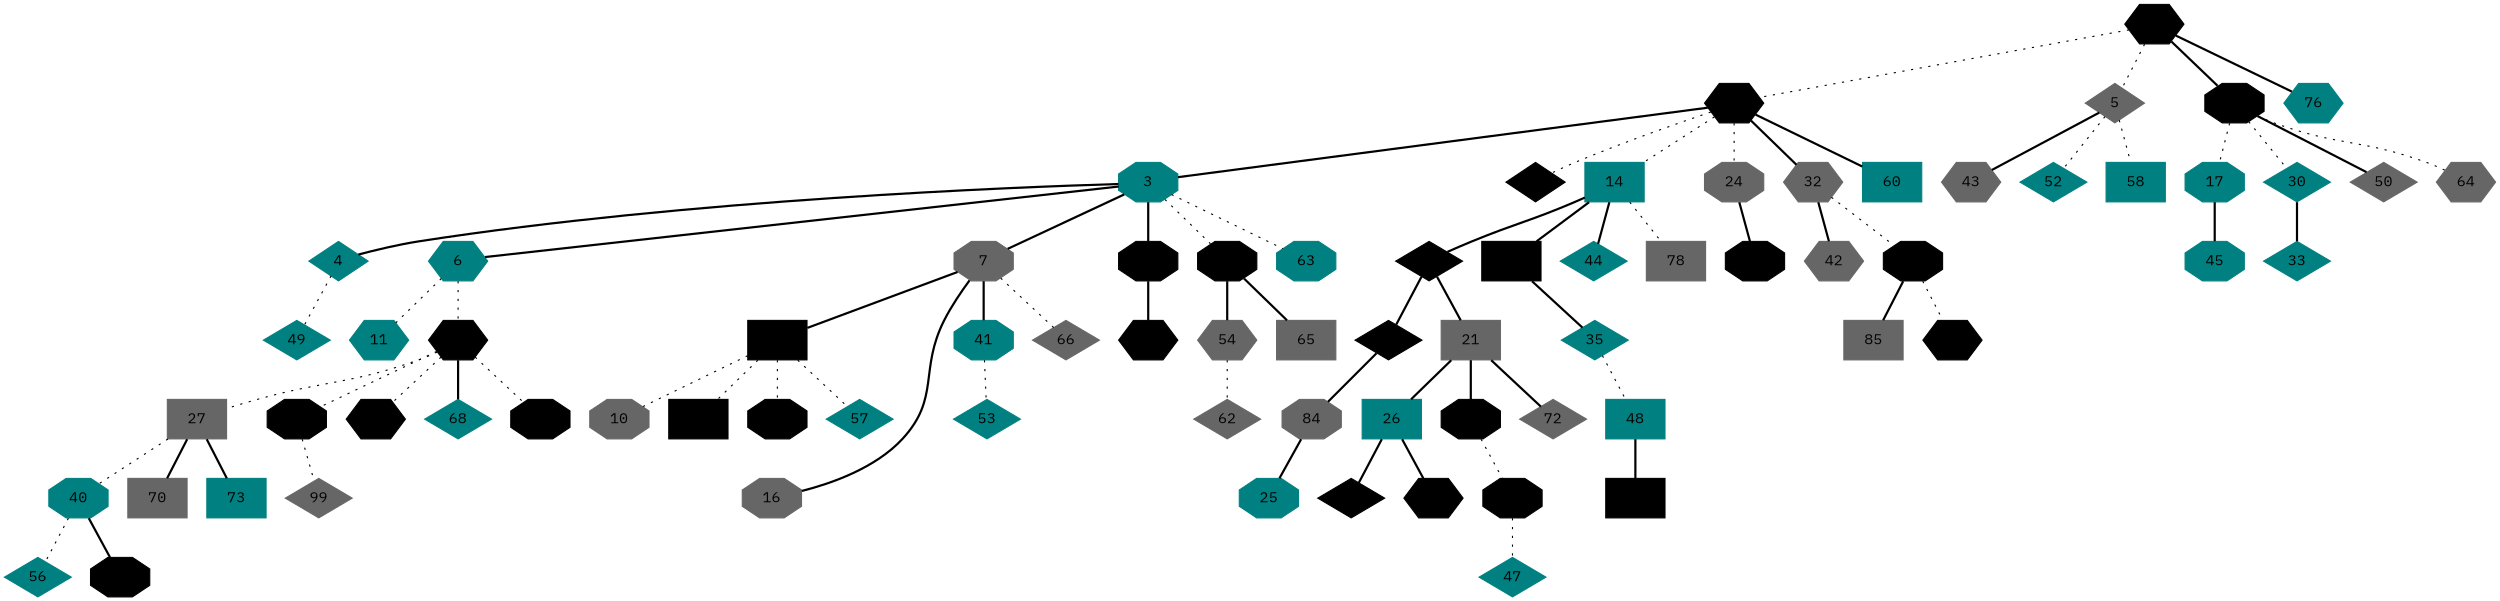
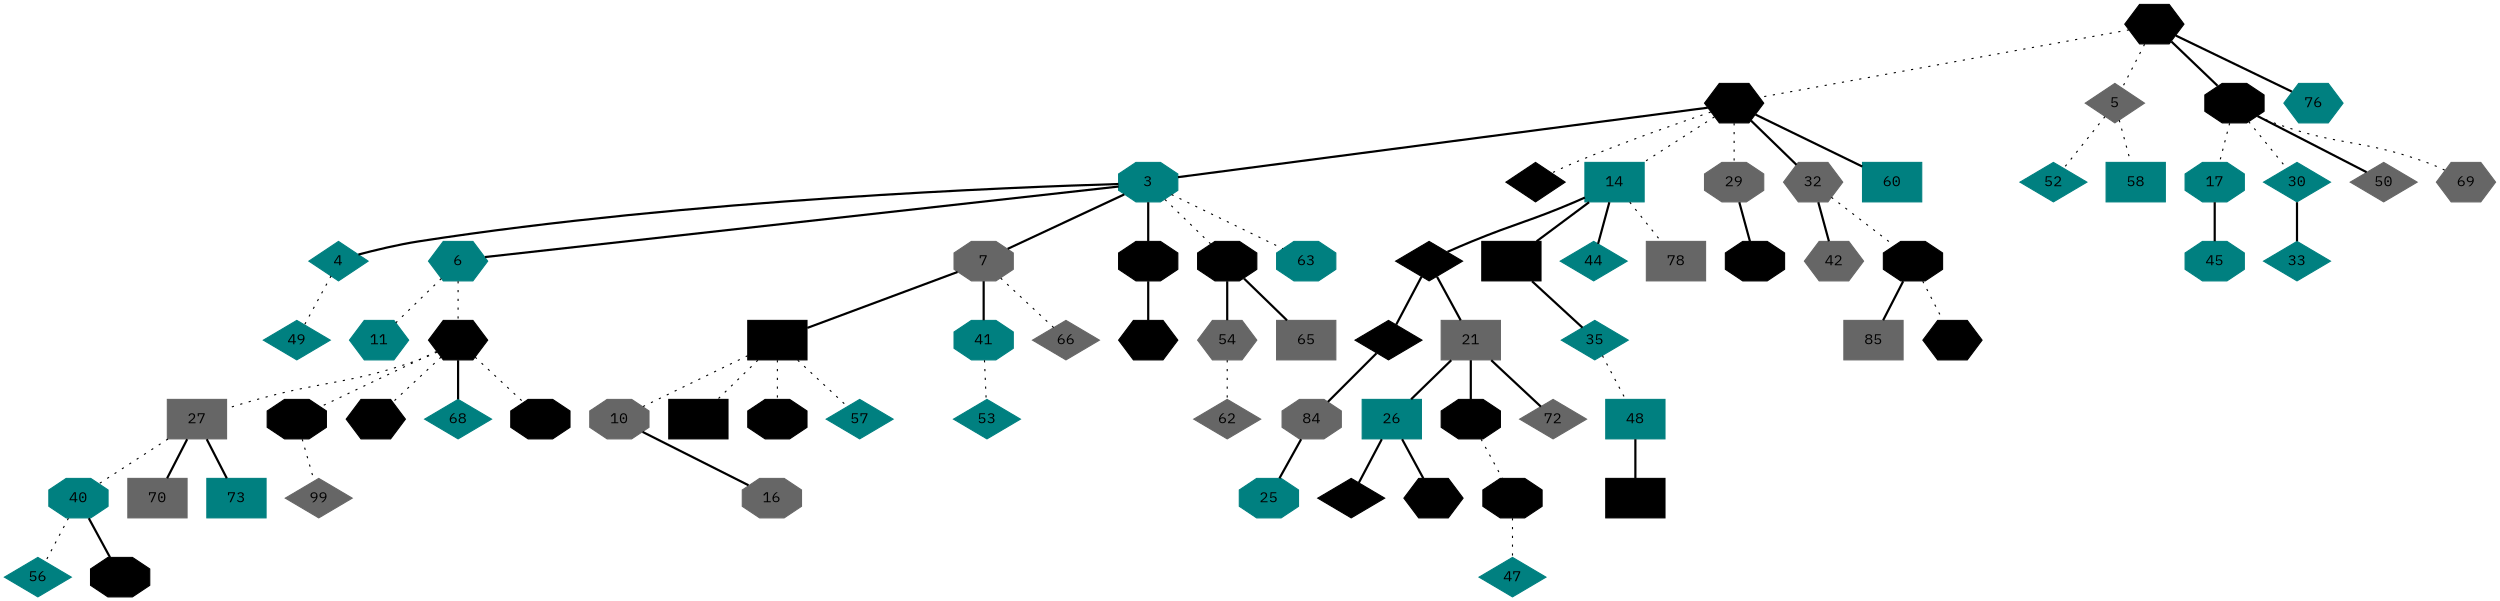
node "24": label "24" -> "29"
node "43": removed
node "64": label "64" -> "69"
edge "7" -- "16": now "10" -- "16"
